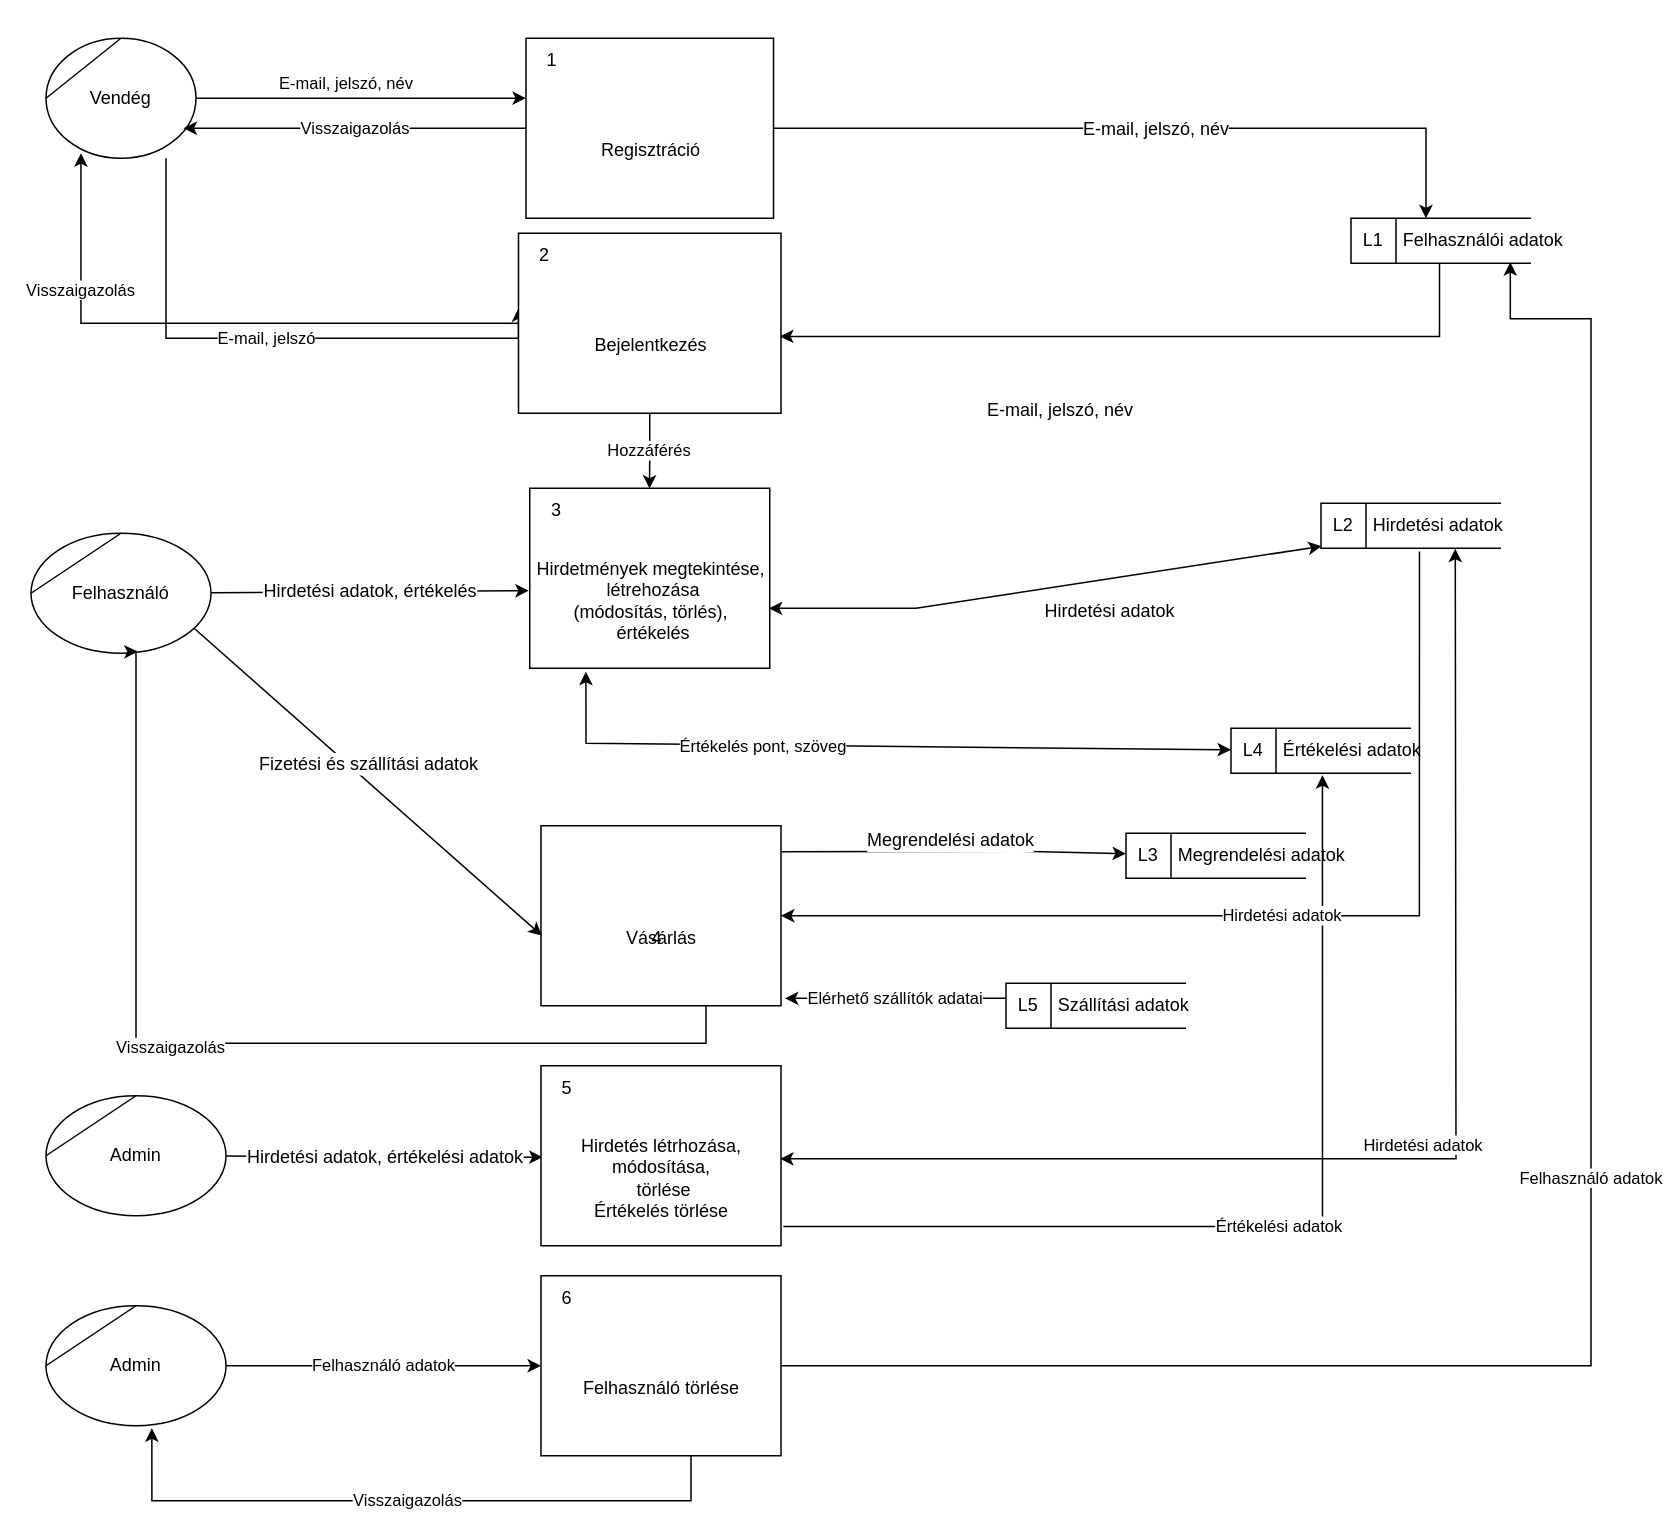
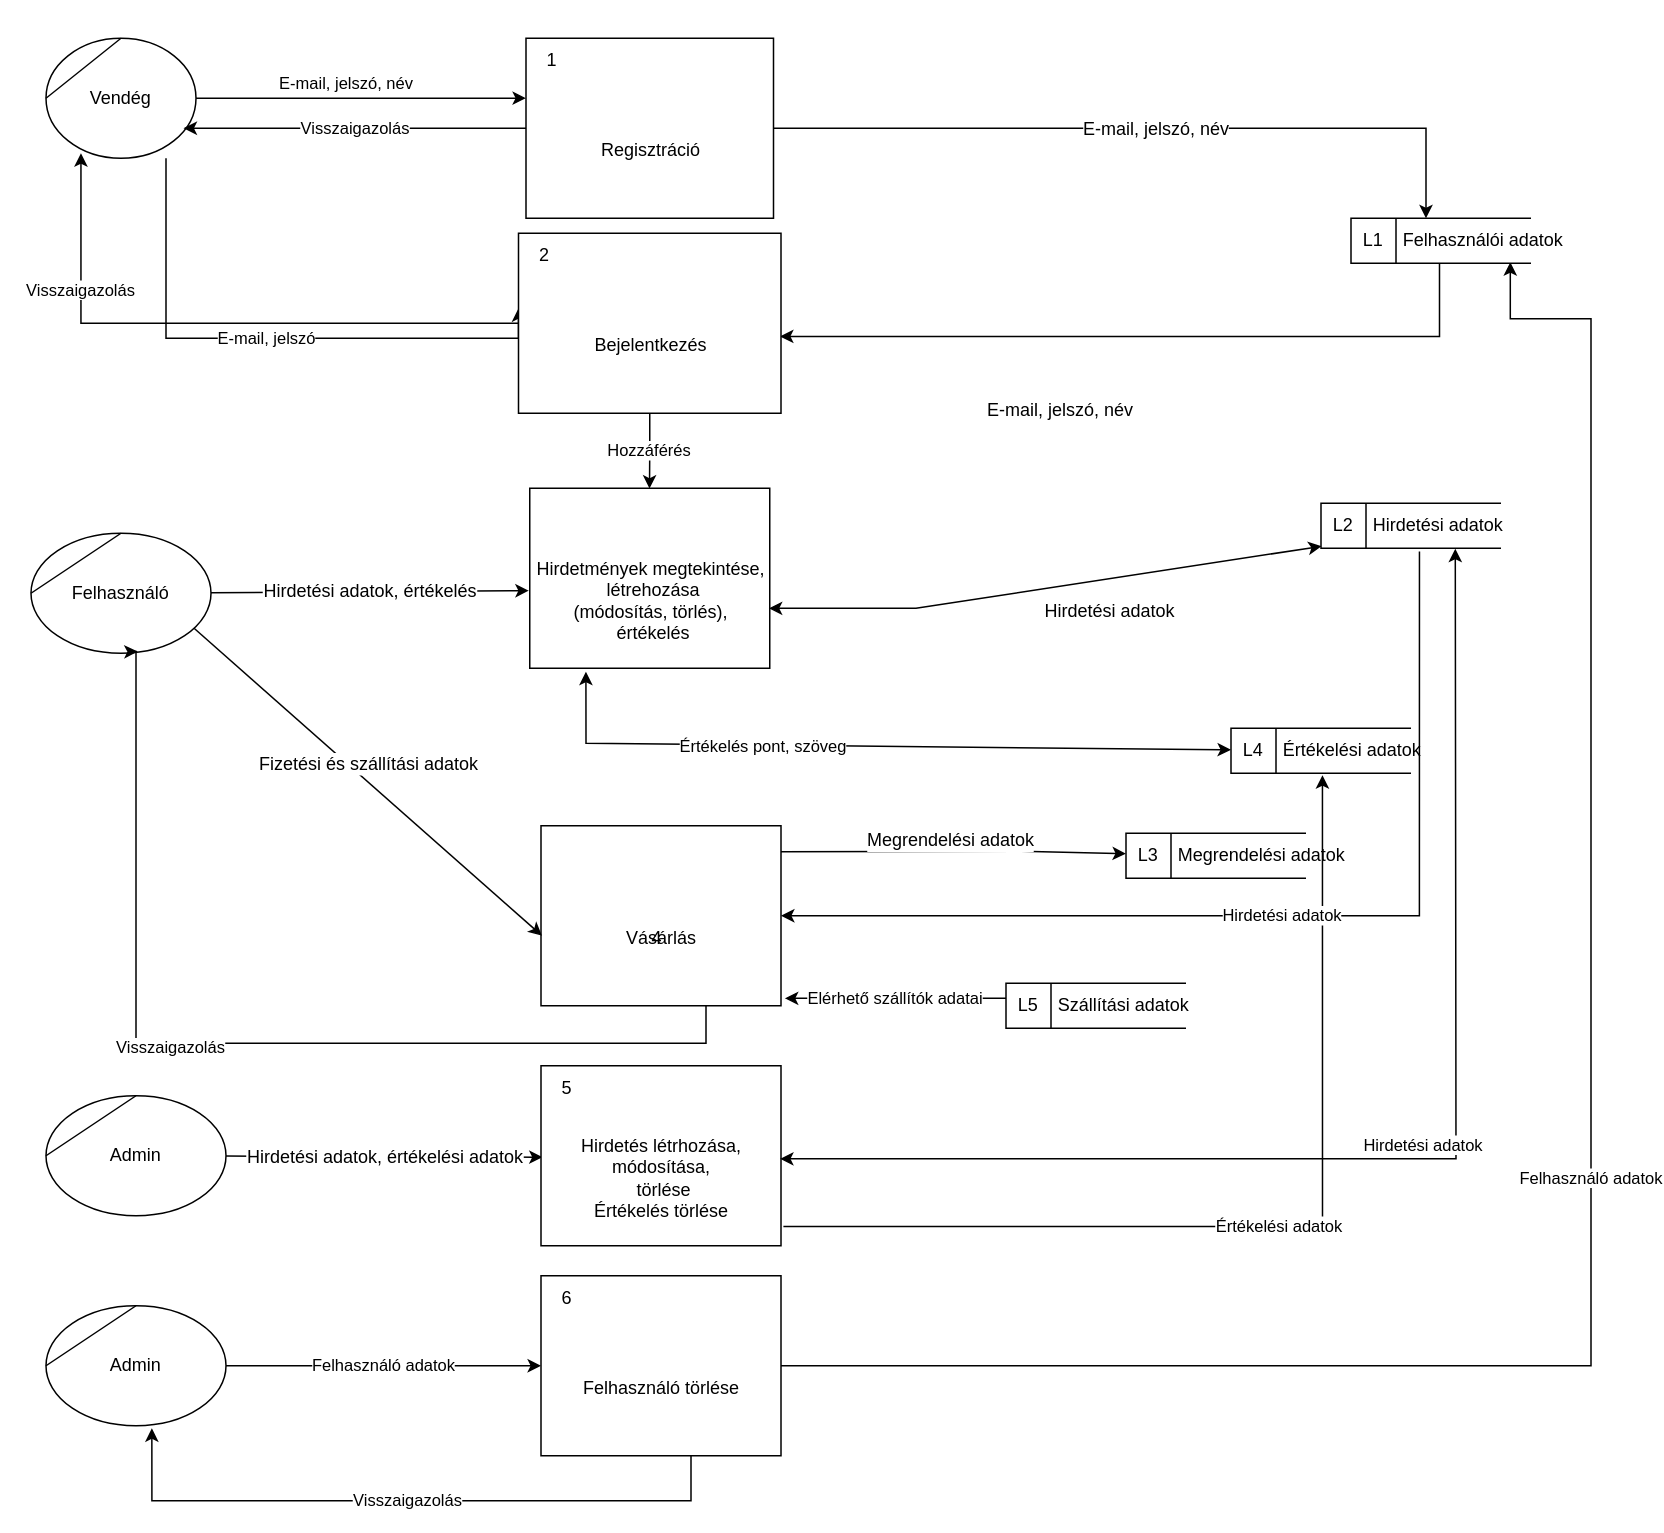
node "3": removed
